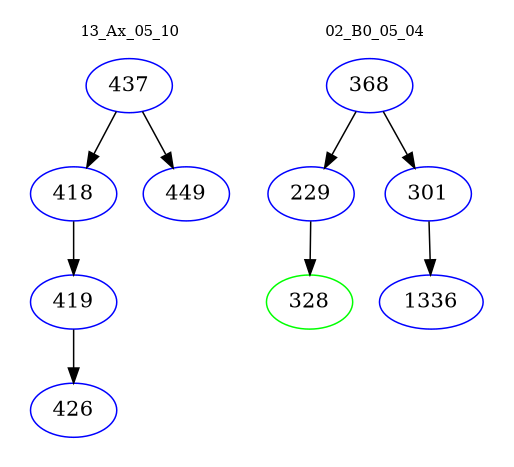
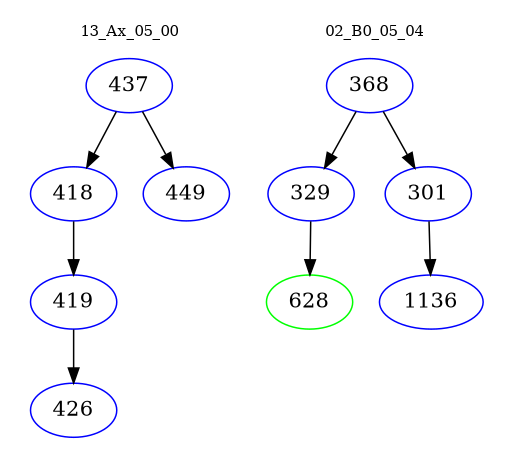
cluster "13_Ax_05_10": label "13_Ax_05_10" -> "13_Ax_05_00"
node "229": label "229" -> "329"
node "328": label "328" -> "628"
node "1336": label "1336" -> "1136"
